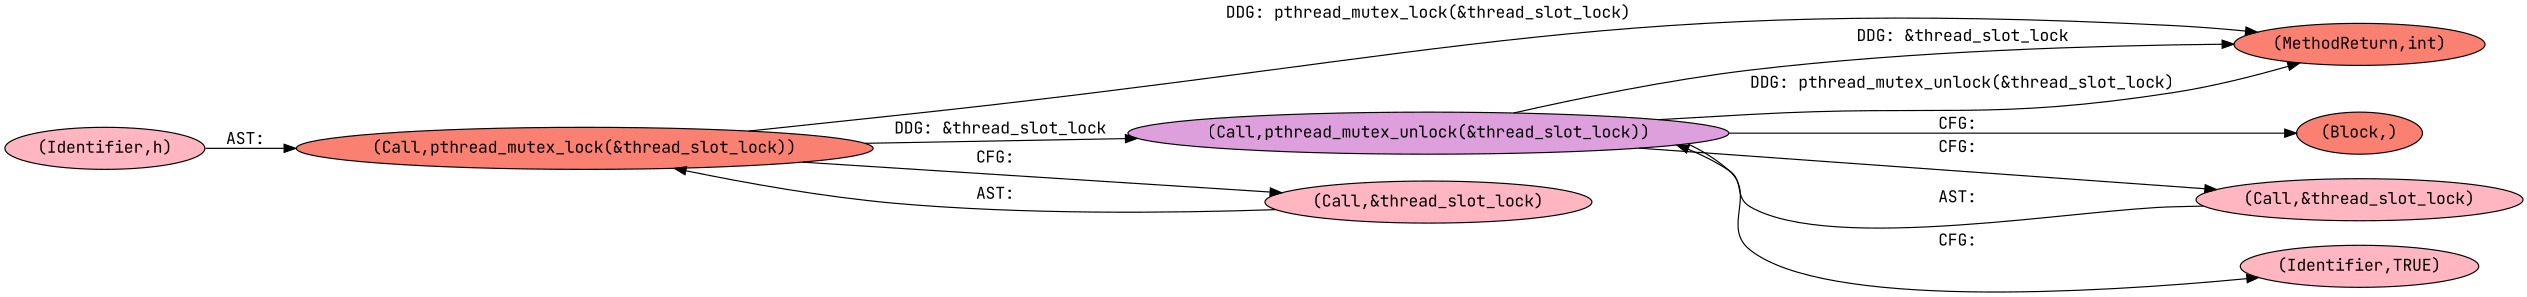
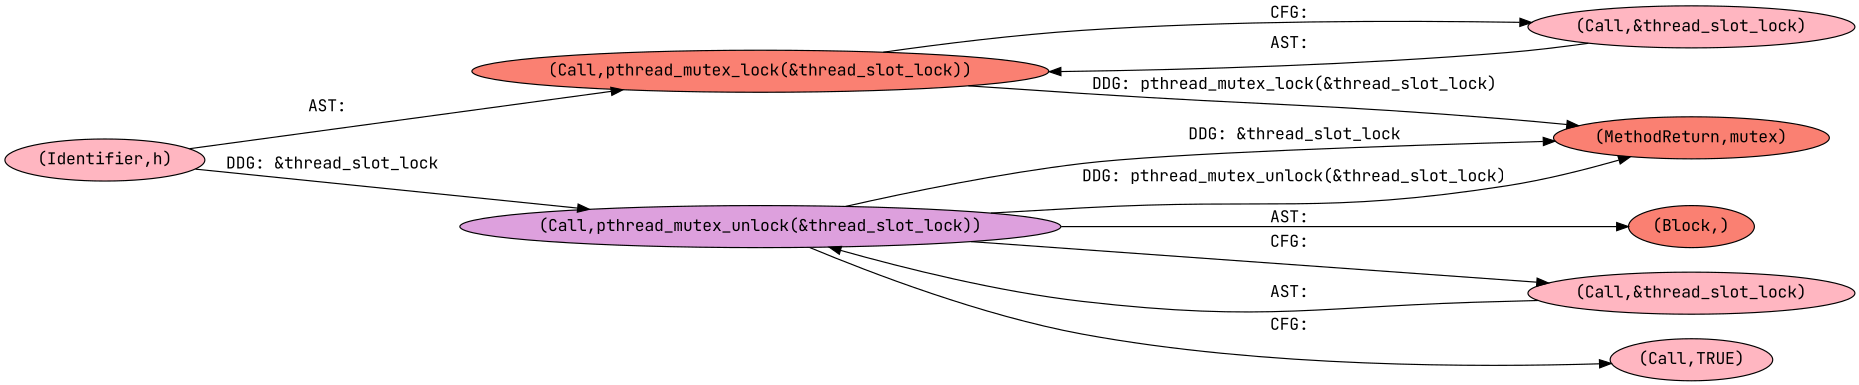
node "(MethodReturn,int)": label "(MethodReturn,int)" -> "(MethodReturn,mutex)"
edge "(Call,pthread_mutex_unlock(&thread_slot_lock))" -> "(Block,)": label "CFG: " -> "AST: "
edge "(Call,pthread_mutex_lock(&thread_slot_lock))" -> "(Call,pthread_mutex_unlock(&thread_slot_lock))": now "(Identifier,h)" -> "(Call,pthread_mutex_unlock(&thread_slot_lock))"
node "(Identifier,TRUE)": label "(Identifier,TRUE)" -> "(Call,TRUE)"
